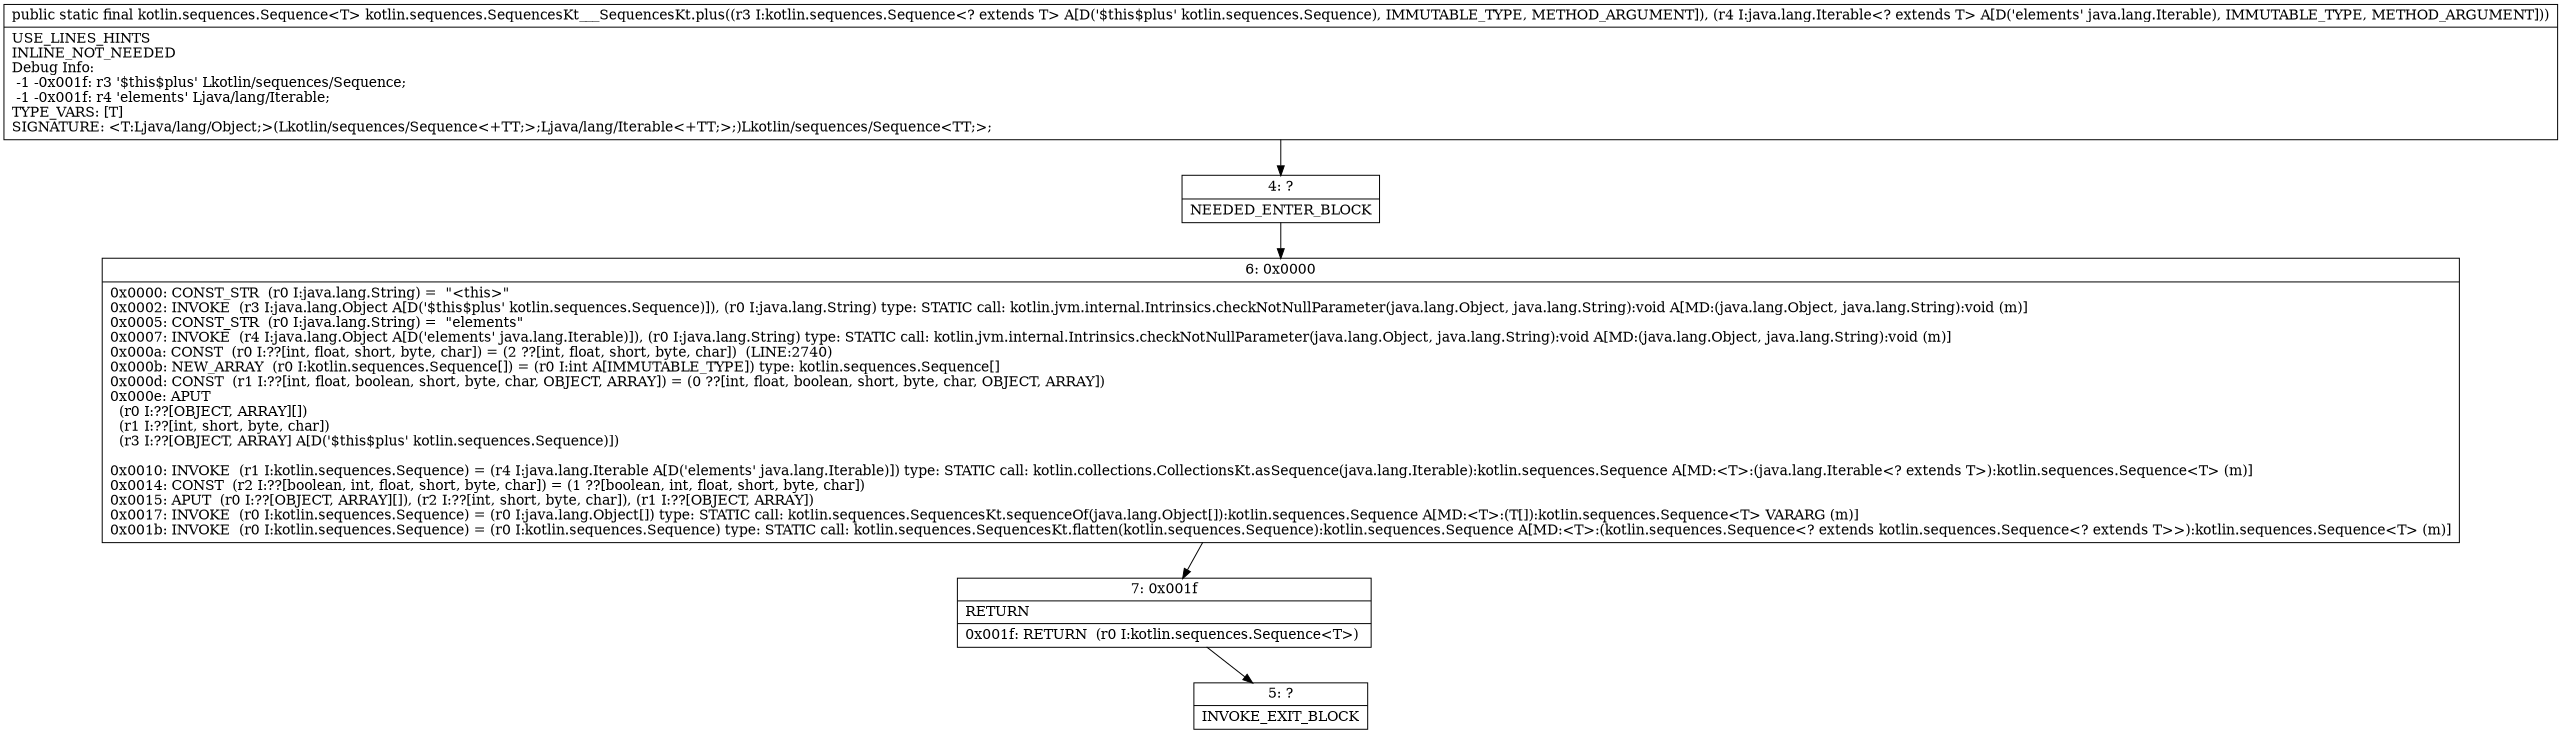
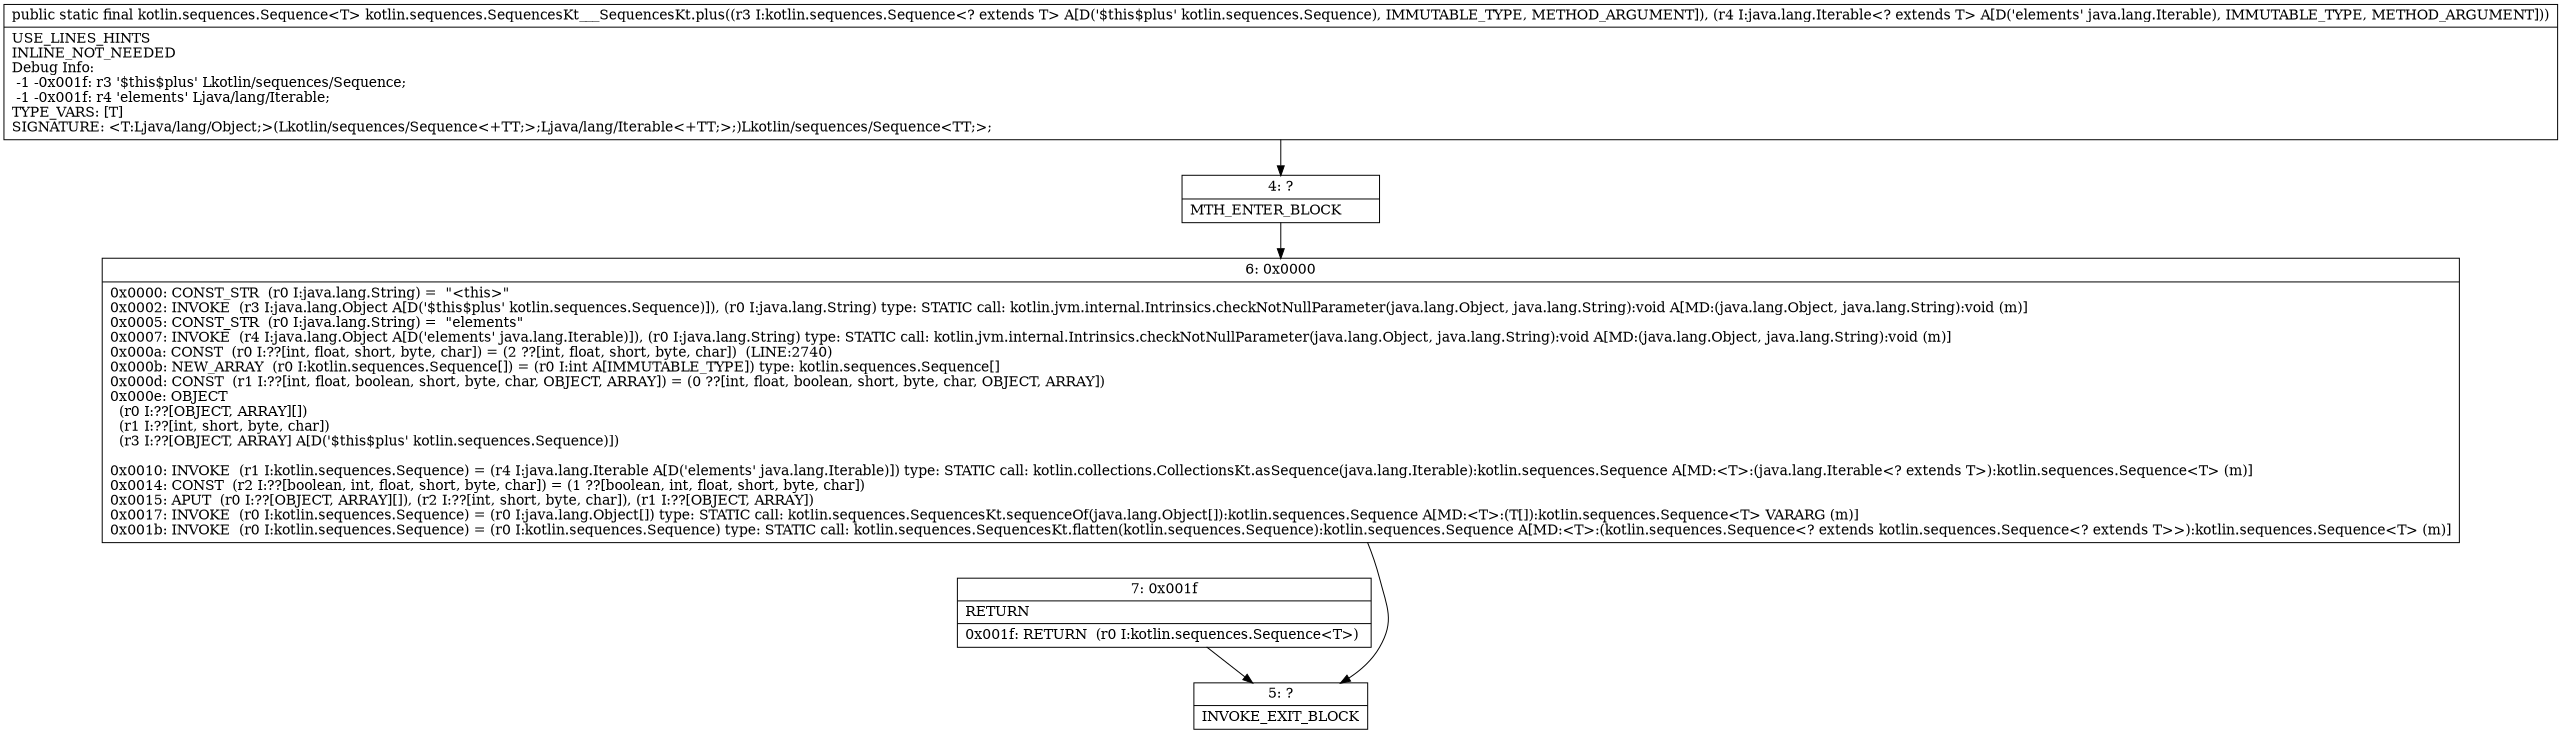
node "4: ?": text "NEEDED_ENTER_BLOCK" -> "MTH_ENTER_BLOCK"
node "6: 0x0000": text "0x000e: APUT" -> "0x000e: OBJECT"
edge "6: 0x0000" -> "7: 0x001f": now "6: 0x0000" -> "5: ?"
